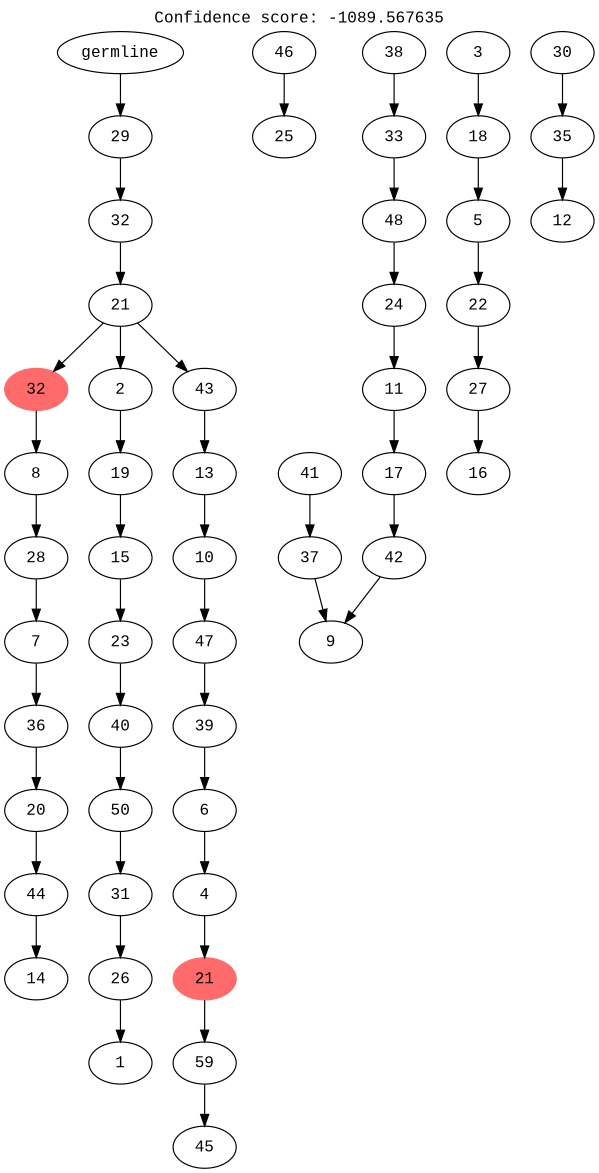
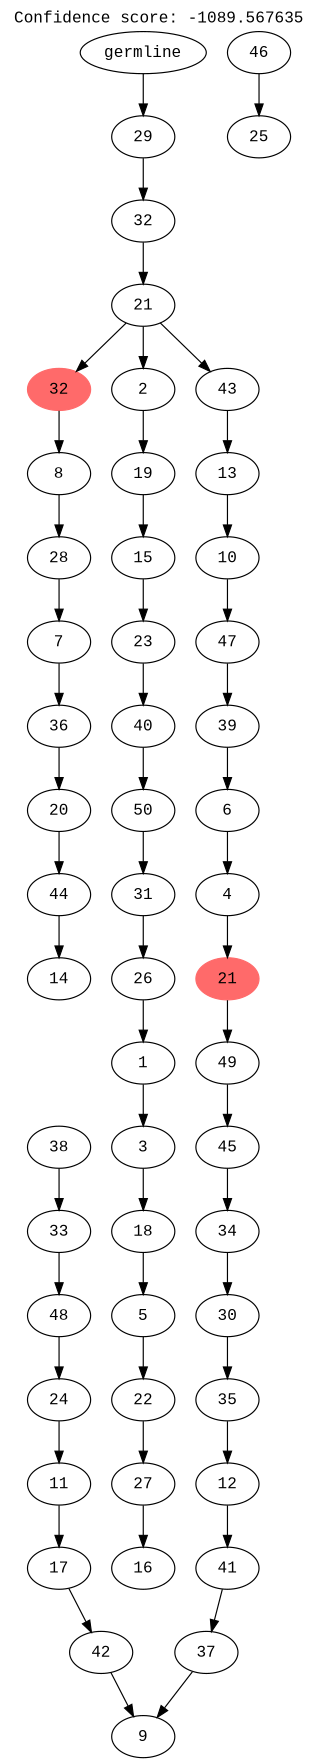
node "59": label "59" -> "49"
edge "1" -> "3": added
node "34": added
edge "12" -> "41": added
